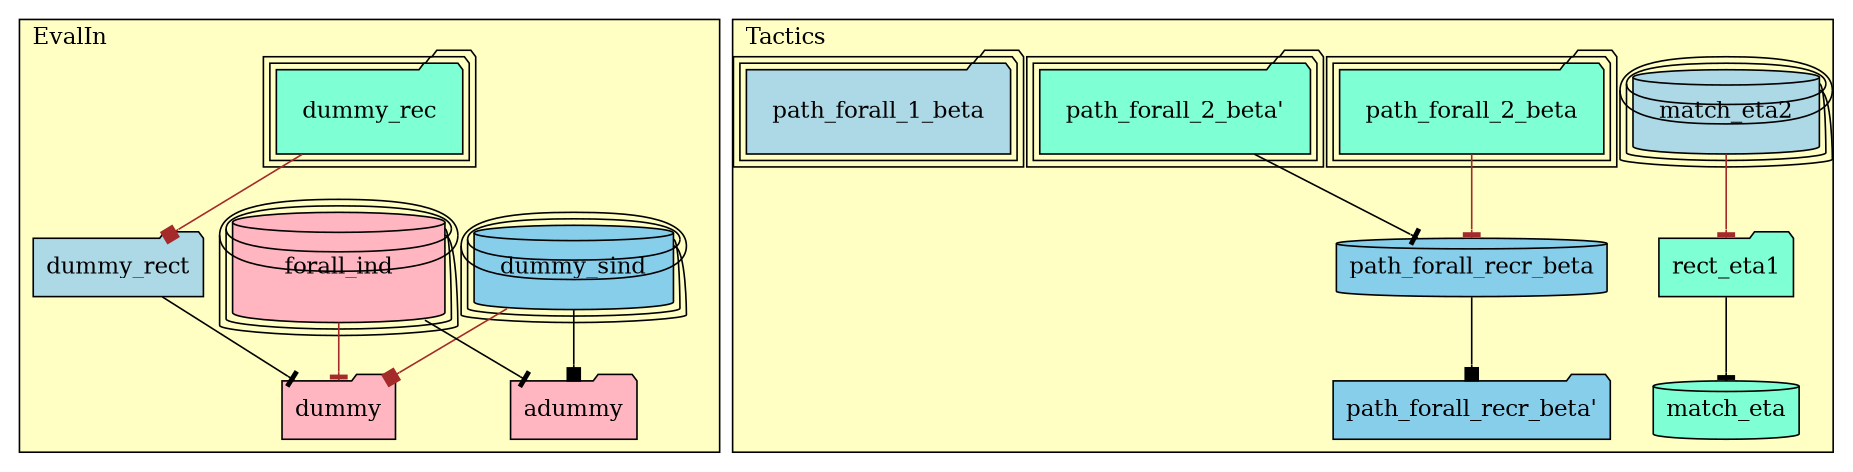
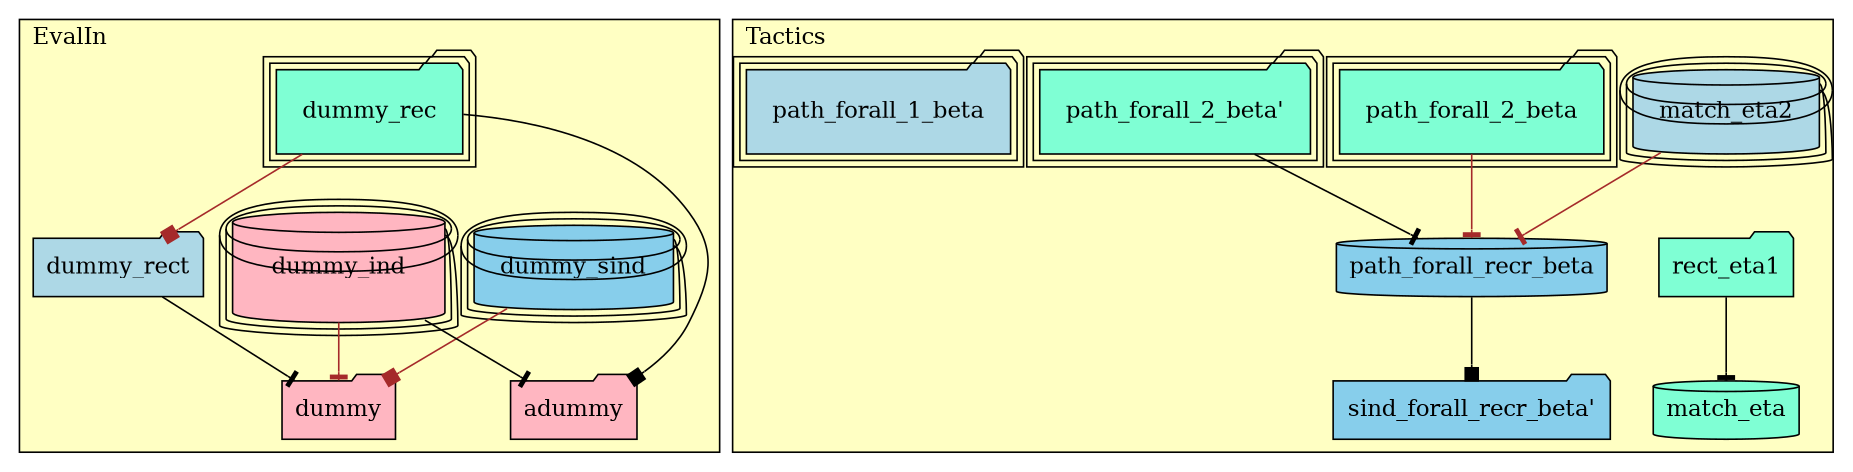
edge "match_eta2" -> "rect_eta1": now "match_eta2" -> "path_forall_recr_beta"
node "forall_ind": label "forall_ind" -> "dummy_ind"
edge "dummy_sind" -> "adummy": now "dummy_rec" -> "adummy"
node "path_forall_recr_beta'": label "path_forall_recr_beta'" -> "sind_forall_recr_beta'"
